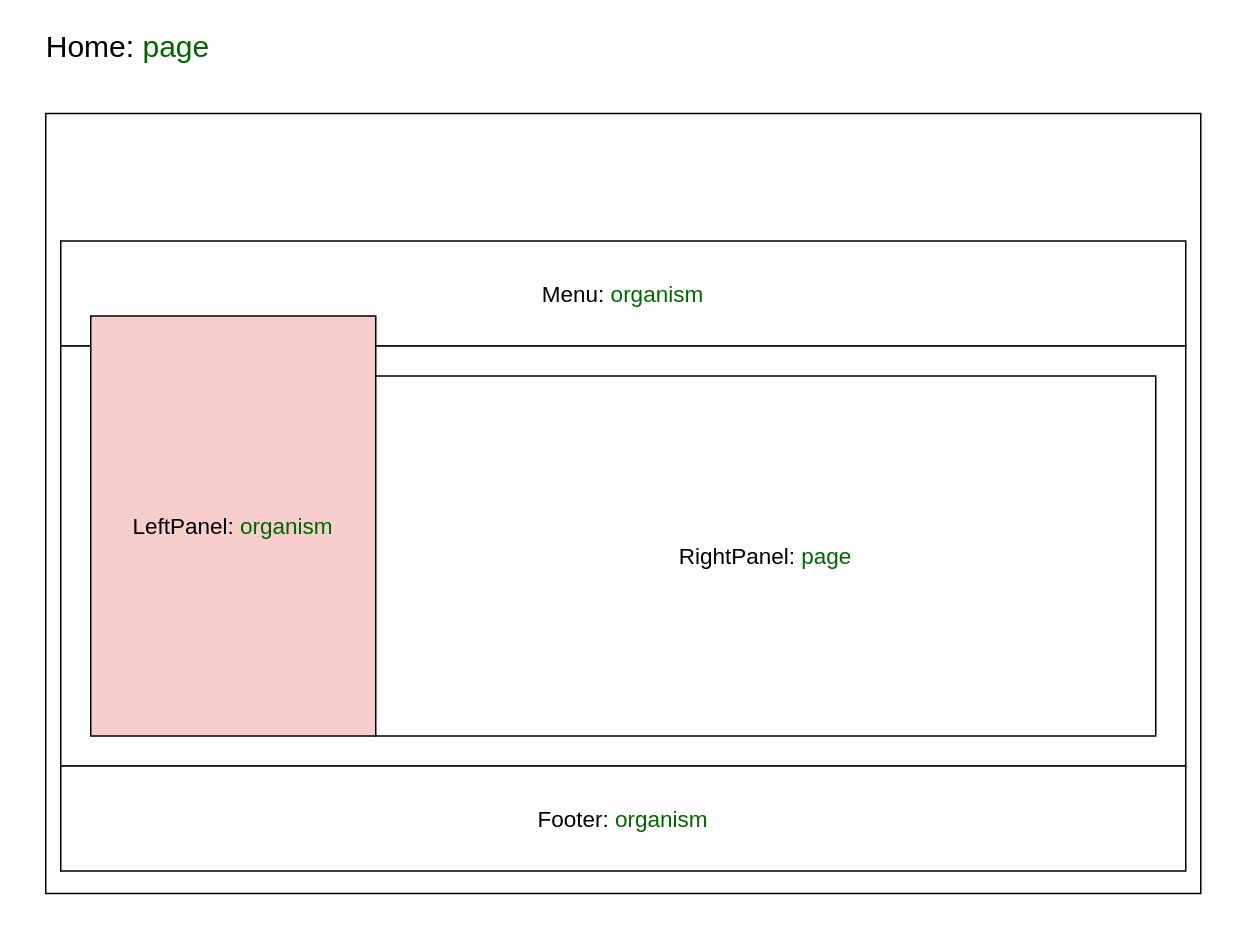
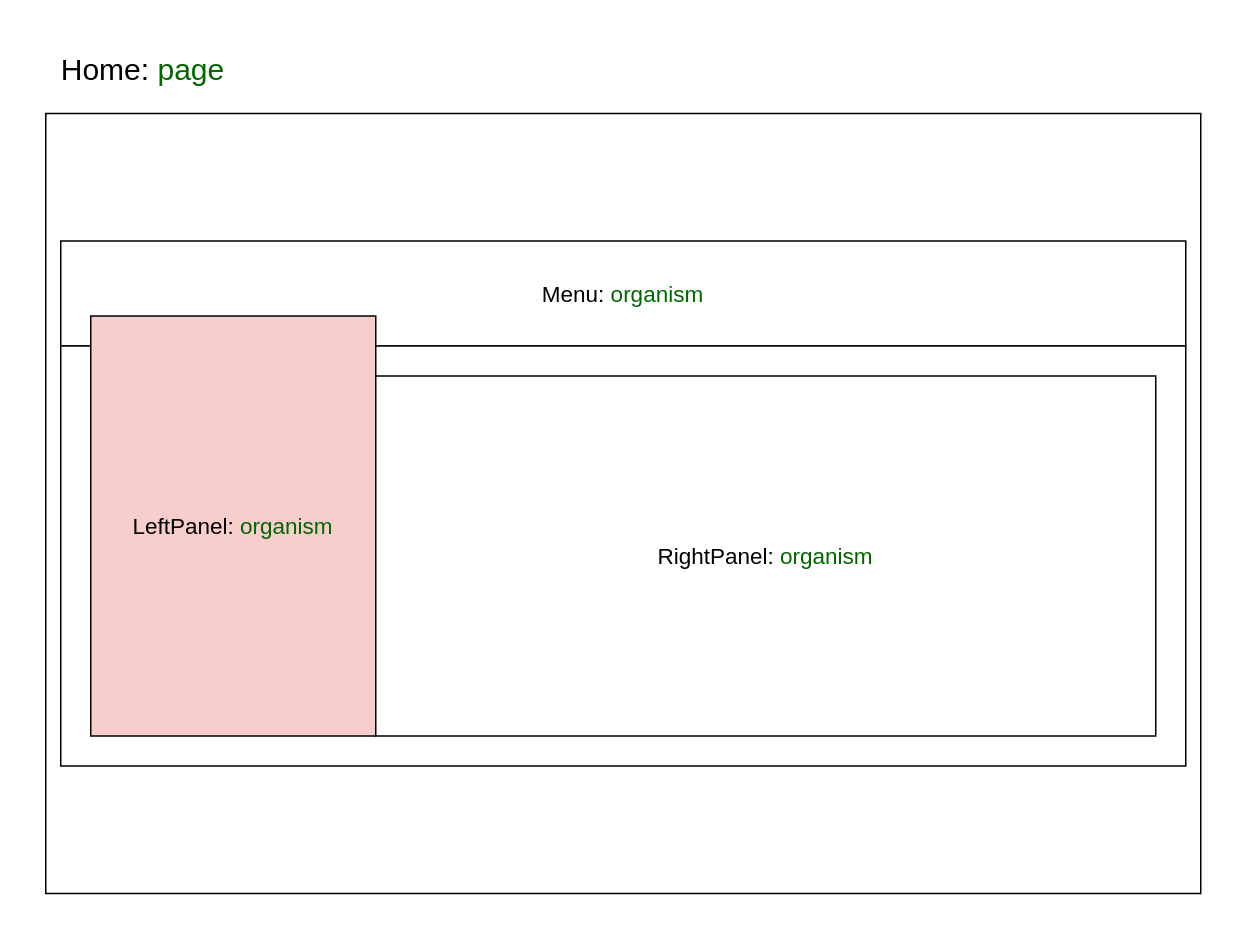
node "Home: page": moved (128, 46) -> (143, 68)
node "RightPanel: page": label "RightPanel: page" -> "RightPanel: organism"
node "Footer: organism": removed
